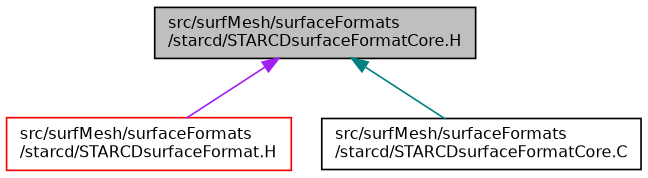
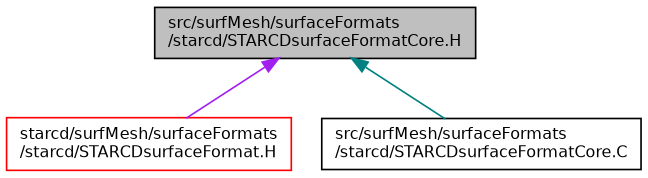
node "src/surfMesh/surfaceFormats /starcd/STARCDsurfaceFormat.H": label "src/surfMesh/surfaceFormats /starcd/STARCDsurfaceFormat.H" -> "starcd/surfMesh/surfaceFormats /starcd/STARCDsurfaceFormat.H"
